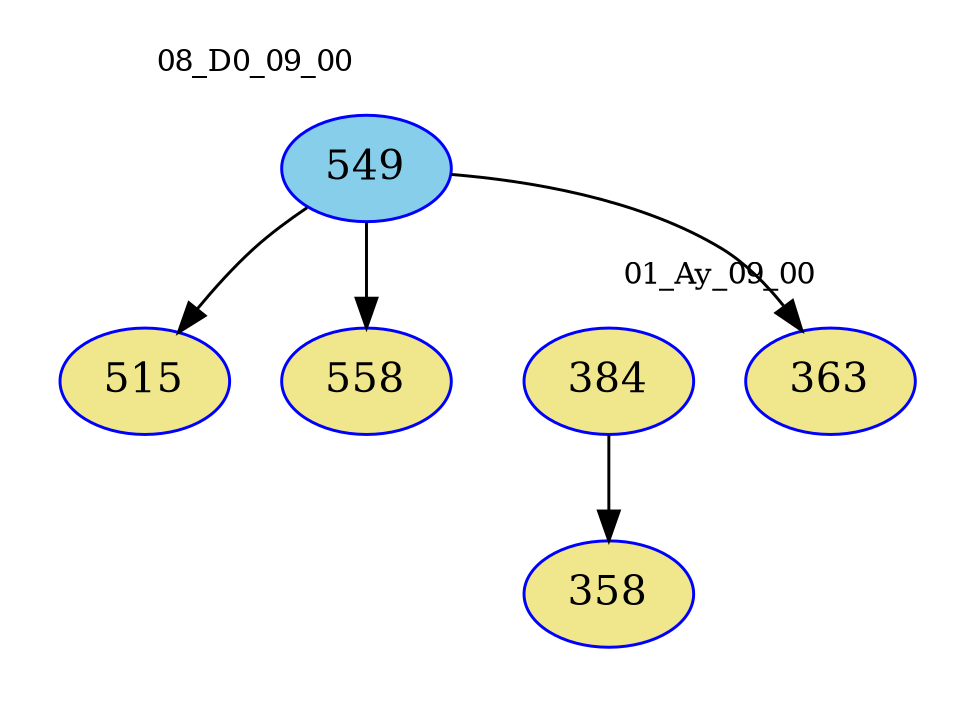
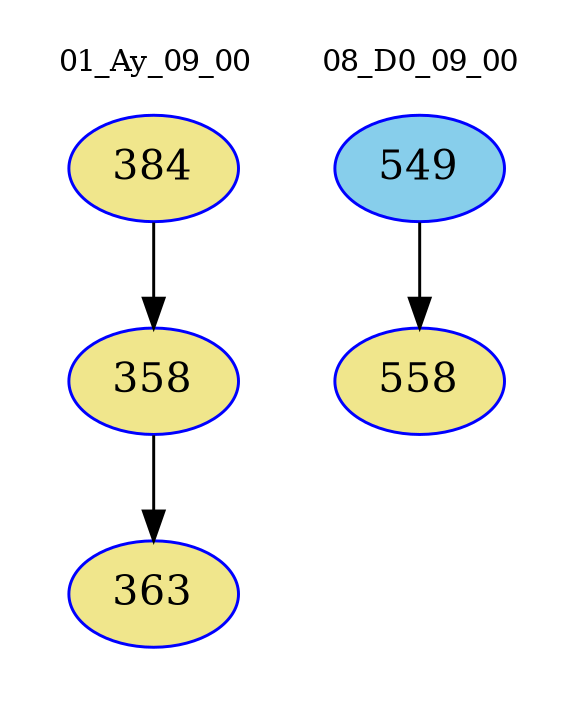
edge "549" -> "363": now "358" -> "363"
node "515": removed
